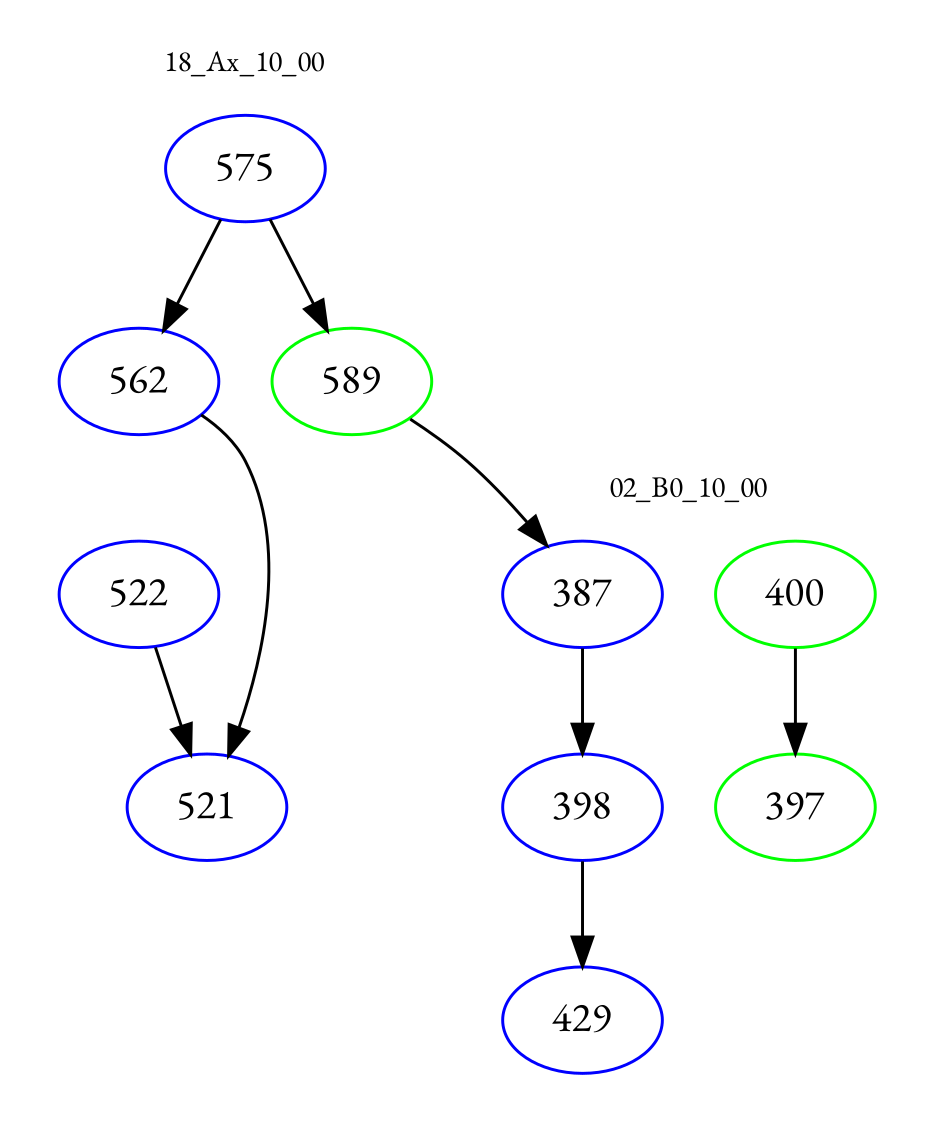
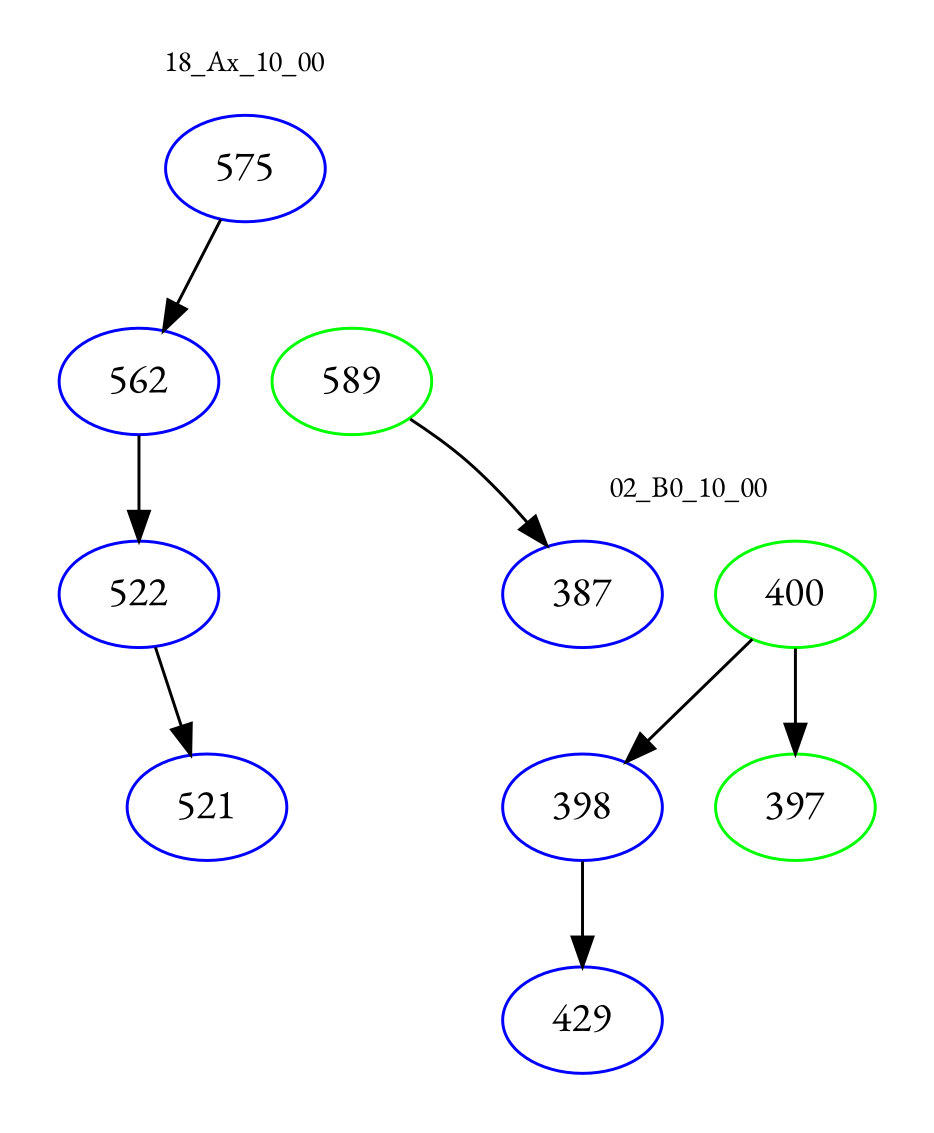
edge "575" -> "589": removed
edge "562" -> "521": now "562" -> "522"
edge "387" -> "398": now "400" -> "398"
